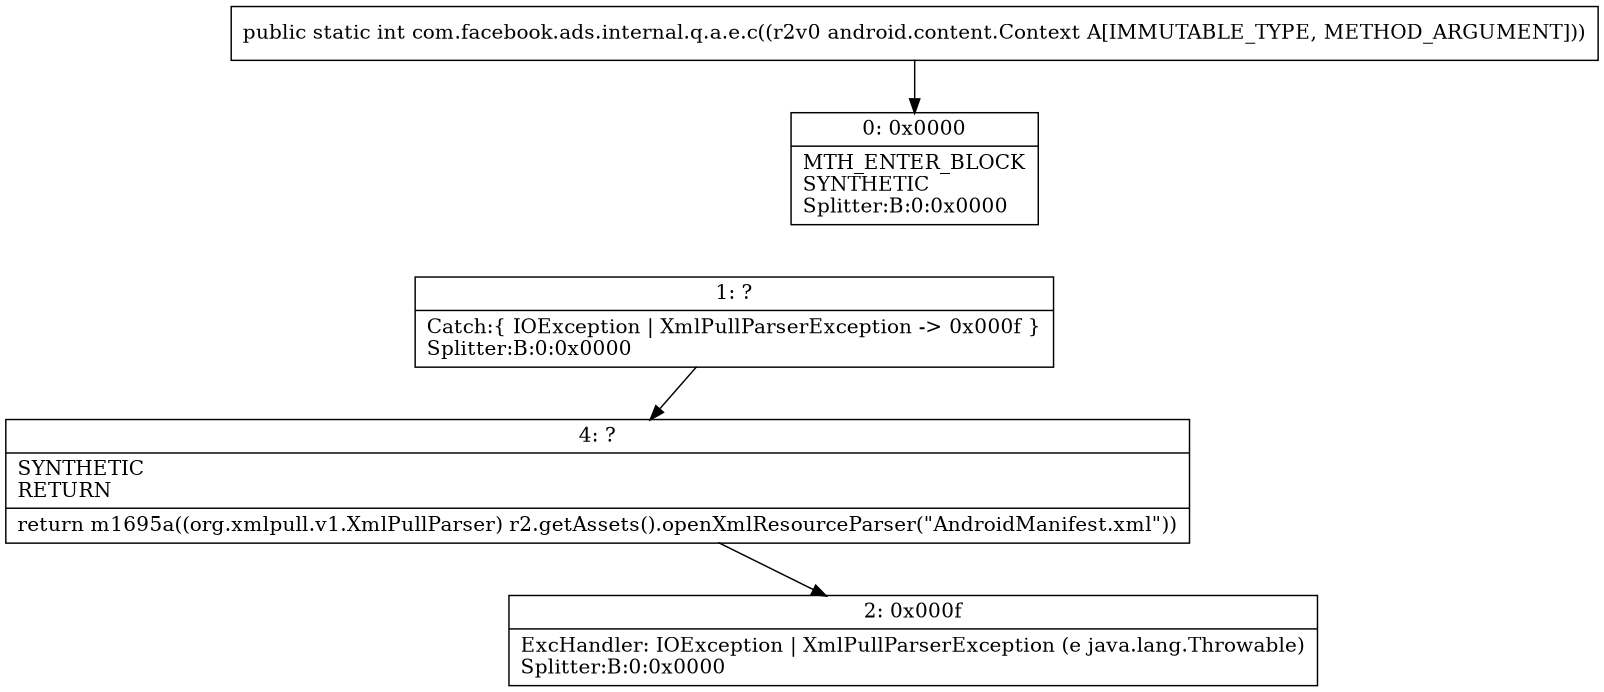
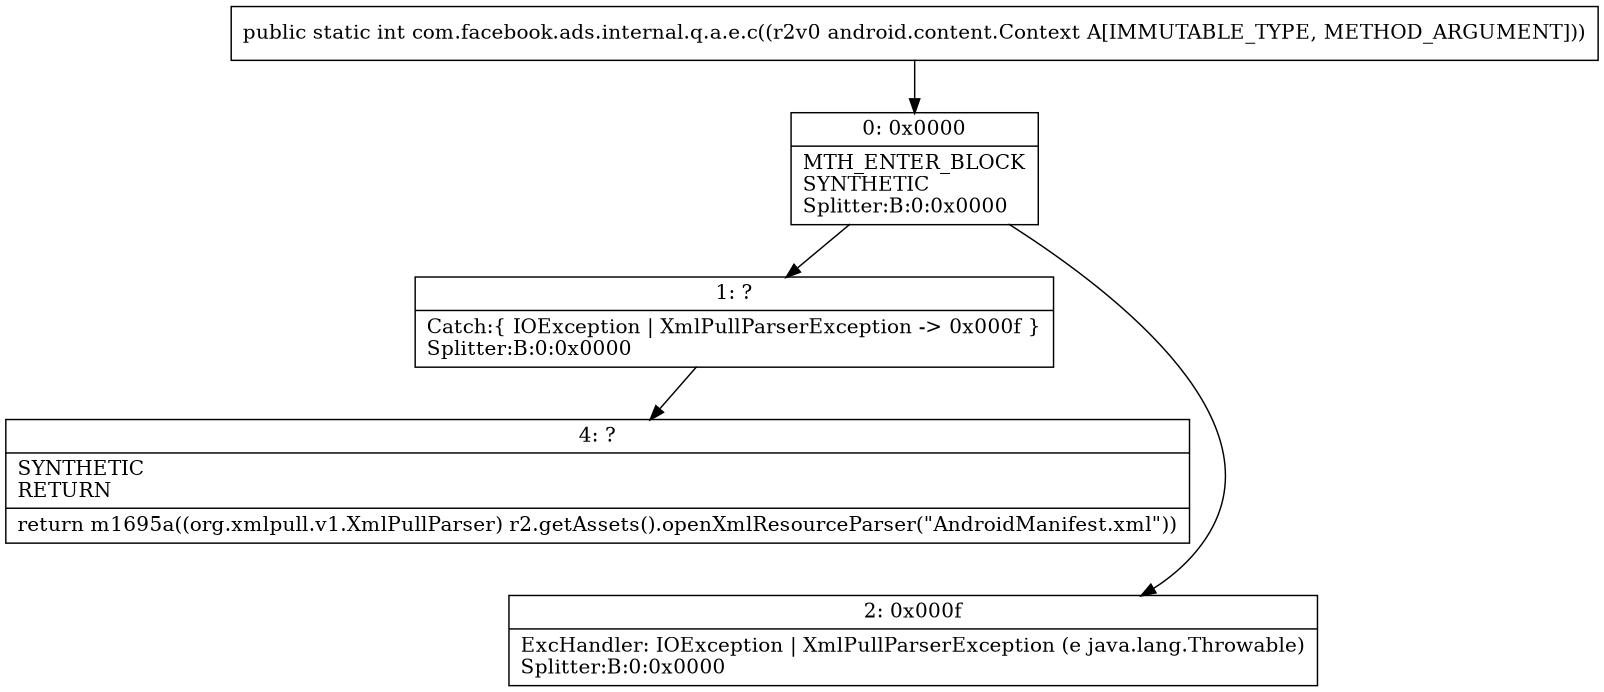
edge "0: 0x0000" -> "1: ?": added
edge "4: ?" -> "2: 0x000f": now "0: 0x0000" -> "2: 0x000f"
